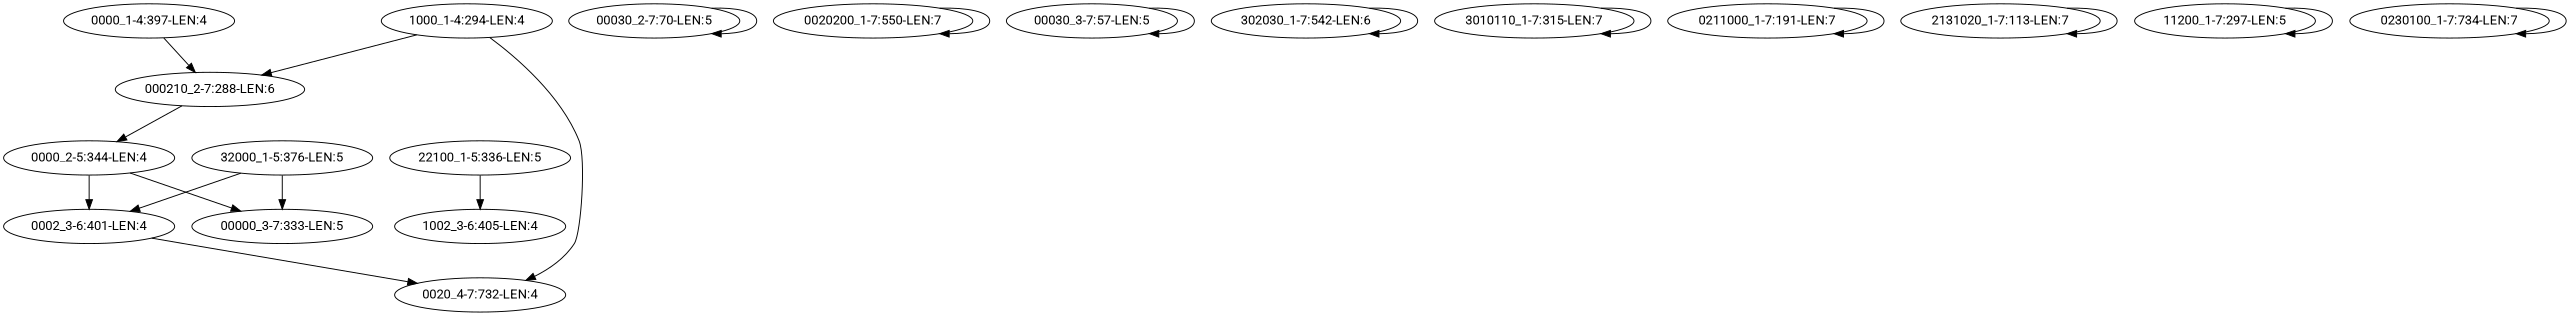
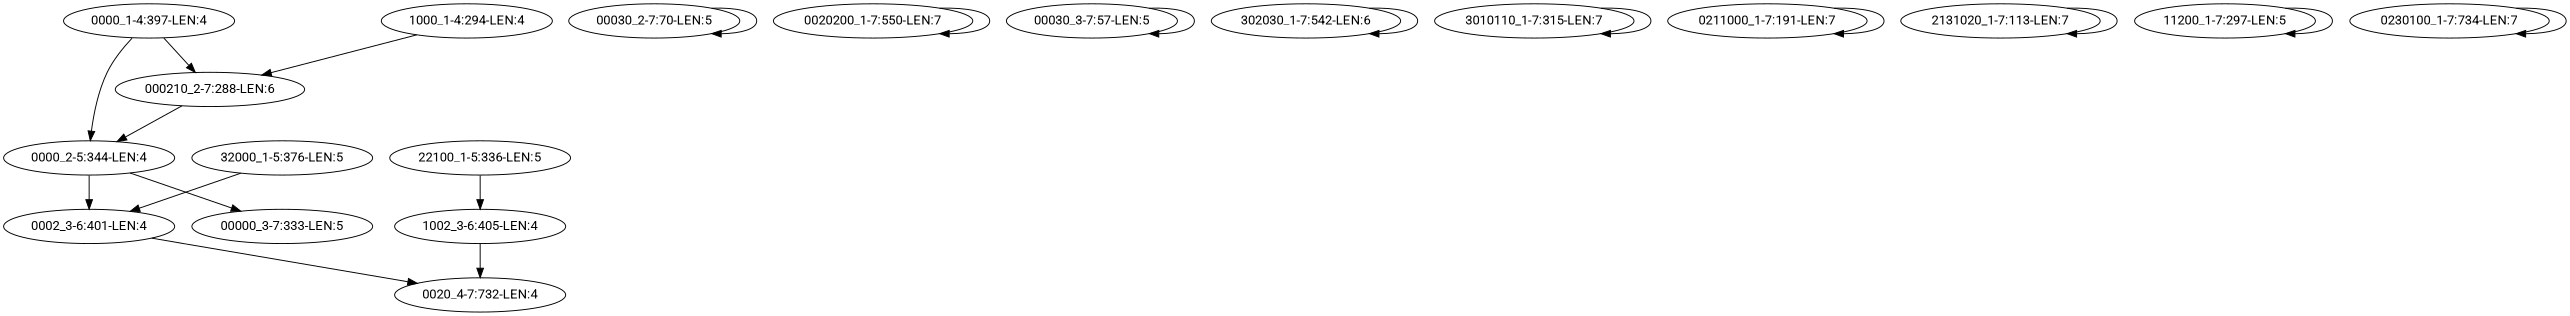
edge "0000_1-4:397-LEN:4" -> "0000_2-5:344-LEN:4": added
edge "1000_1-4:294-LEN:4" -> "0020_4-7:732-LEN:4": now "1002_3-6:405-LEN:4" -> "0020_4-7:732-LEN:4"
edge "32000_1-5:376-LEN:5" -> "00000_3-7:333-LEN:5": removed
